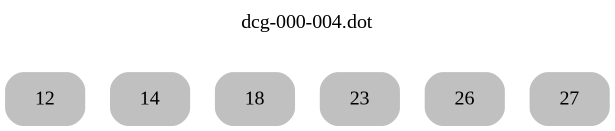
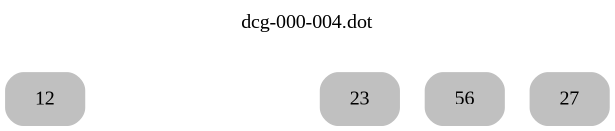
node "14": removed
node "18": removed
node "26": label "26" -> "56"
